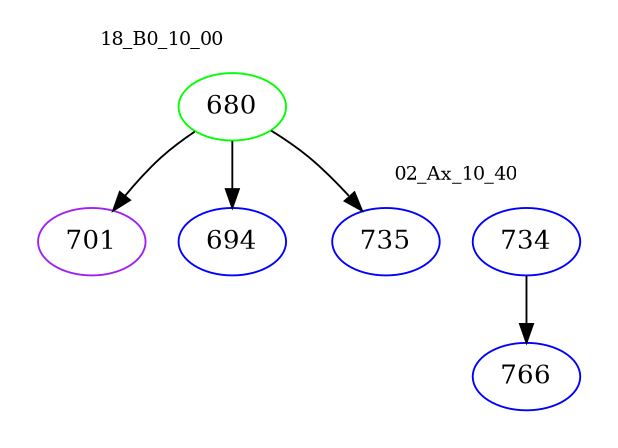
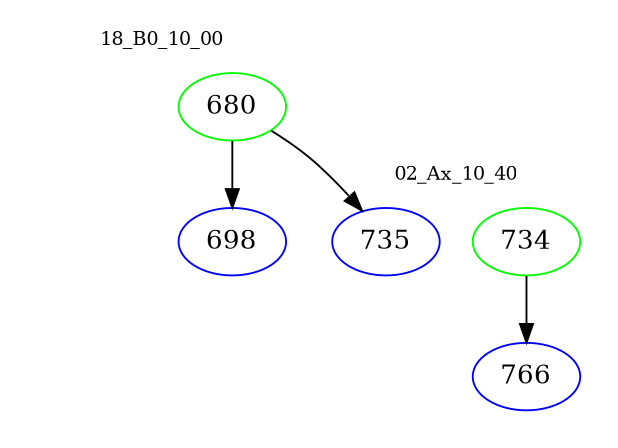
node "701": removed
node "694": label "694" -> "698"
node "734": color blue -> green
